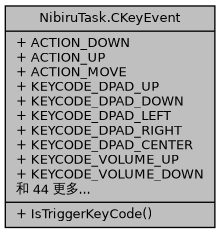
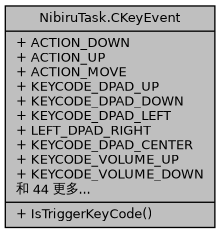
node "NibiruTask.CKeyEvent": text "+ KEYCODE_DPAD_RIGHT" -> "+ LEFT_DPAD_RIGHT"
